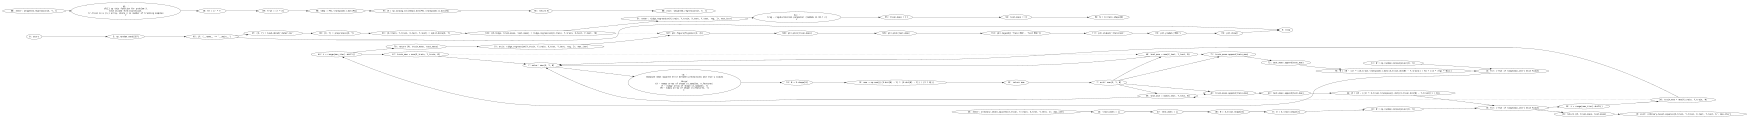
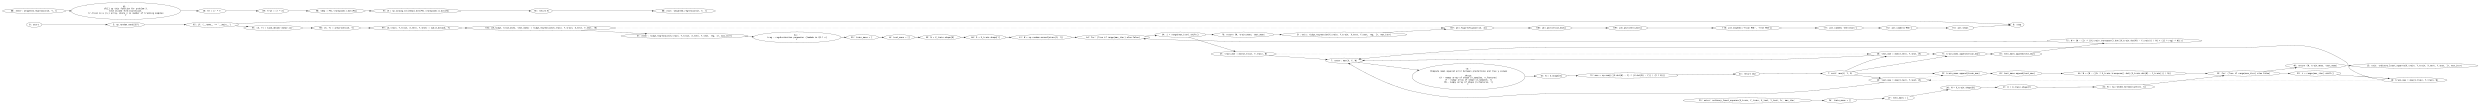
node "60: D = X_train.shape[1]": added
